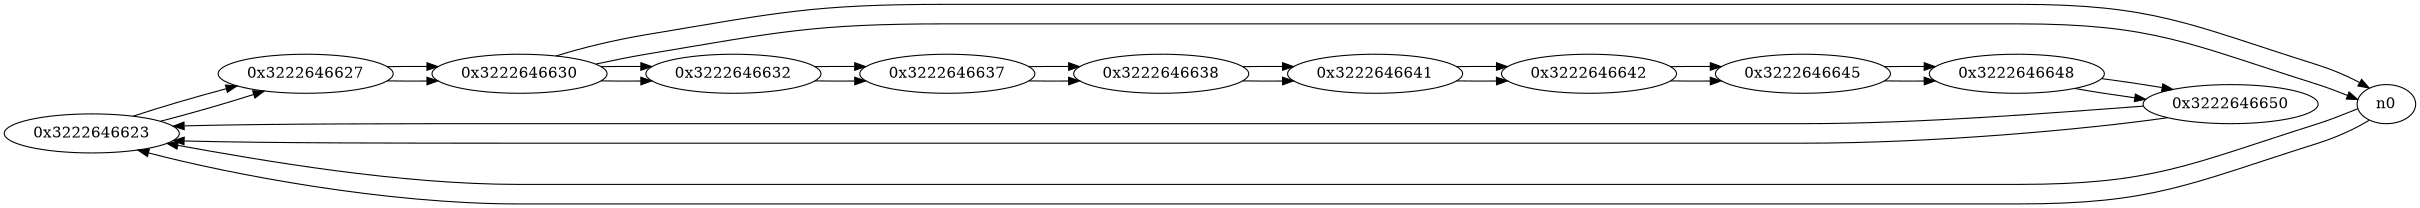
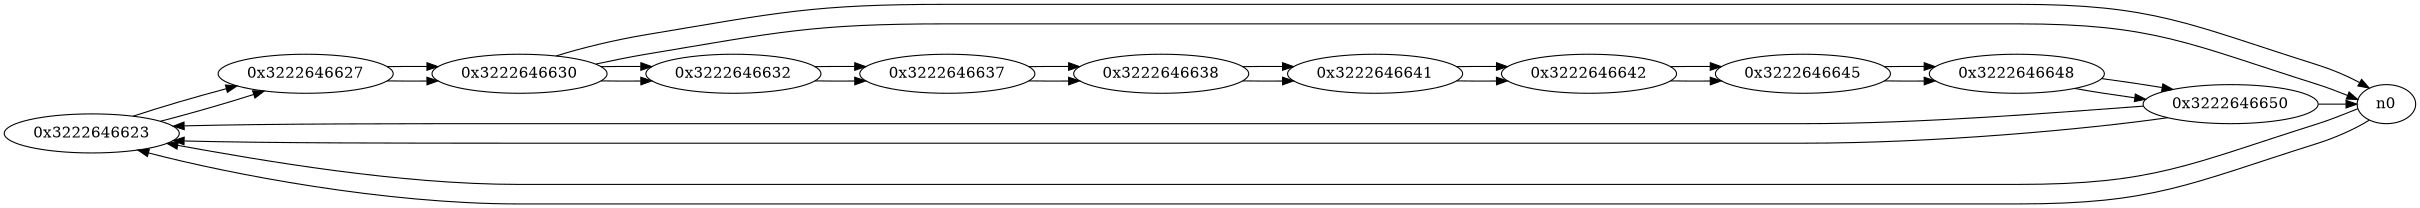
edge "0x3222646650" -> "n0": added
